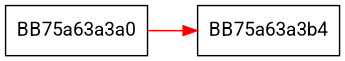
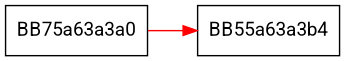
node "BB75a63a3b4": label "BB75a63a3b4" -> "BB55a63a3b4"
